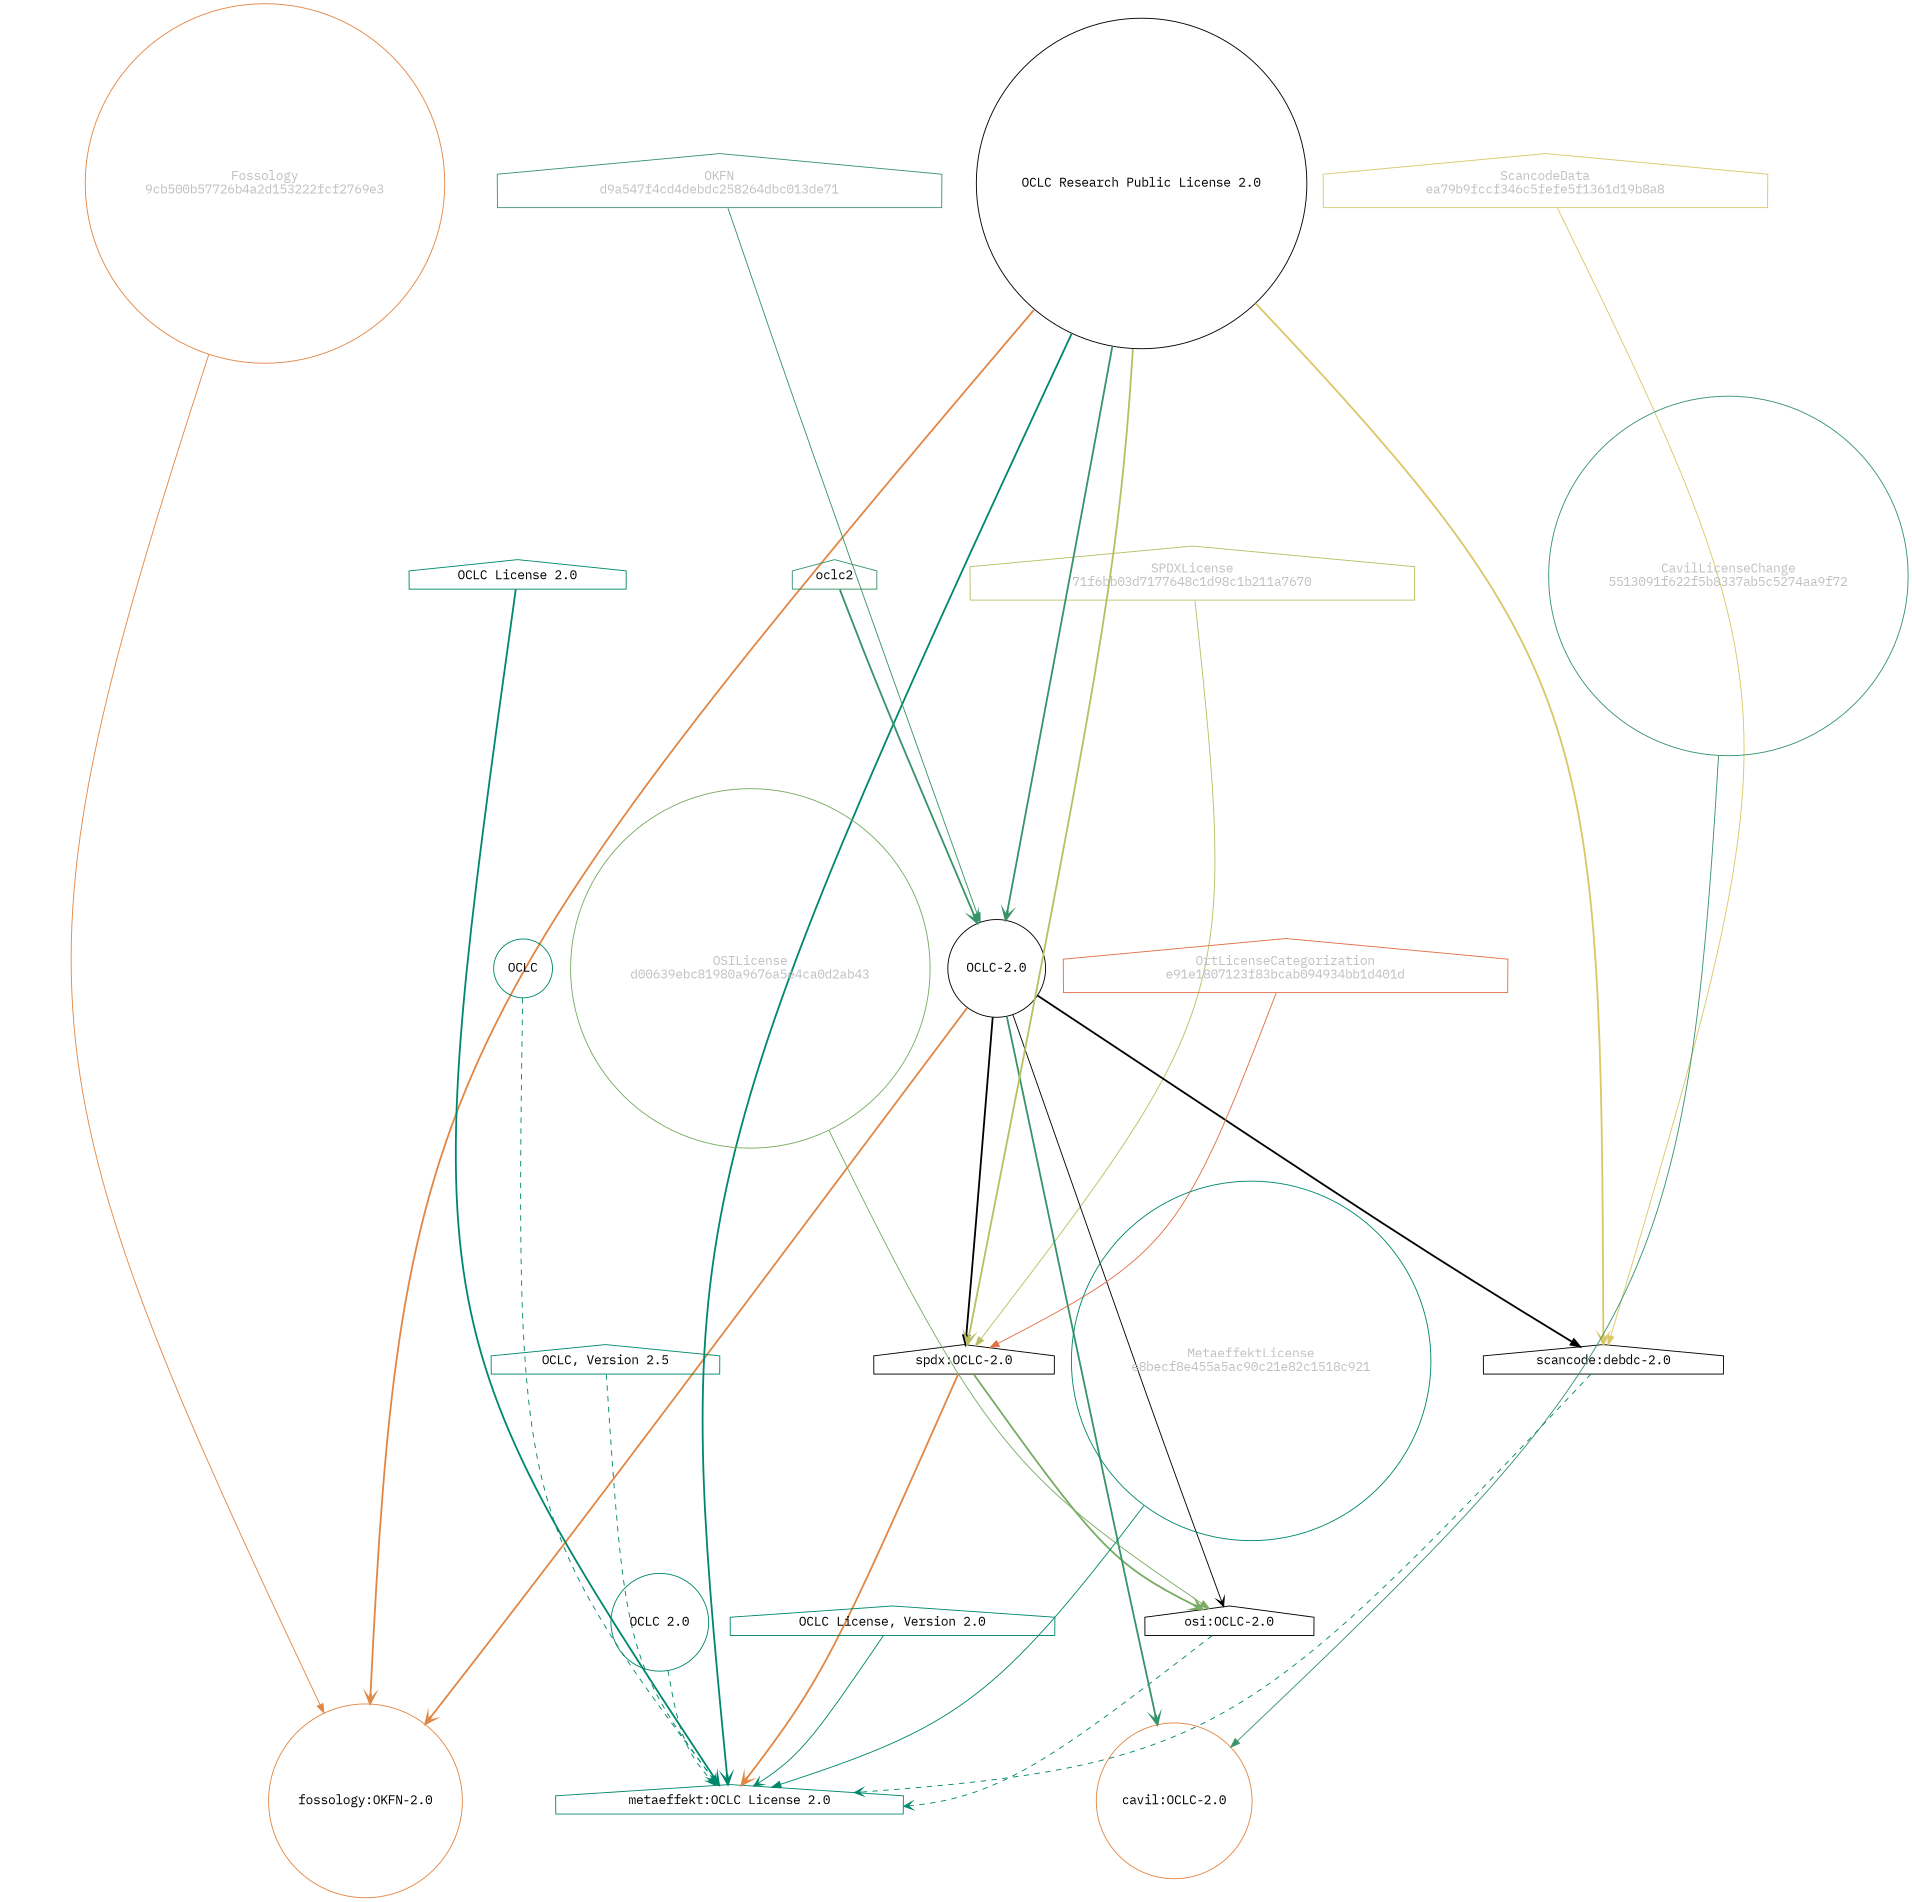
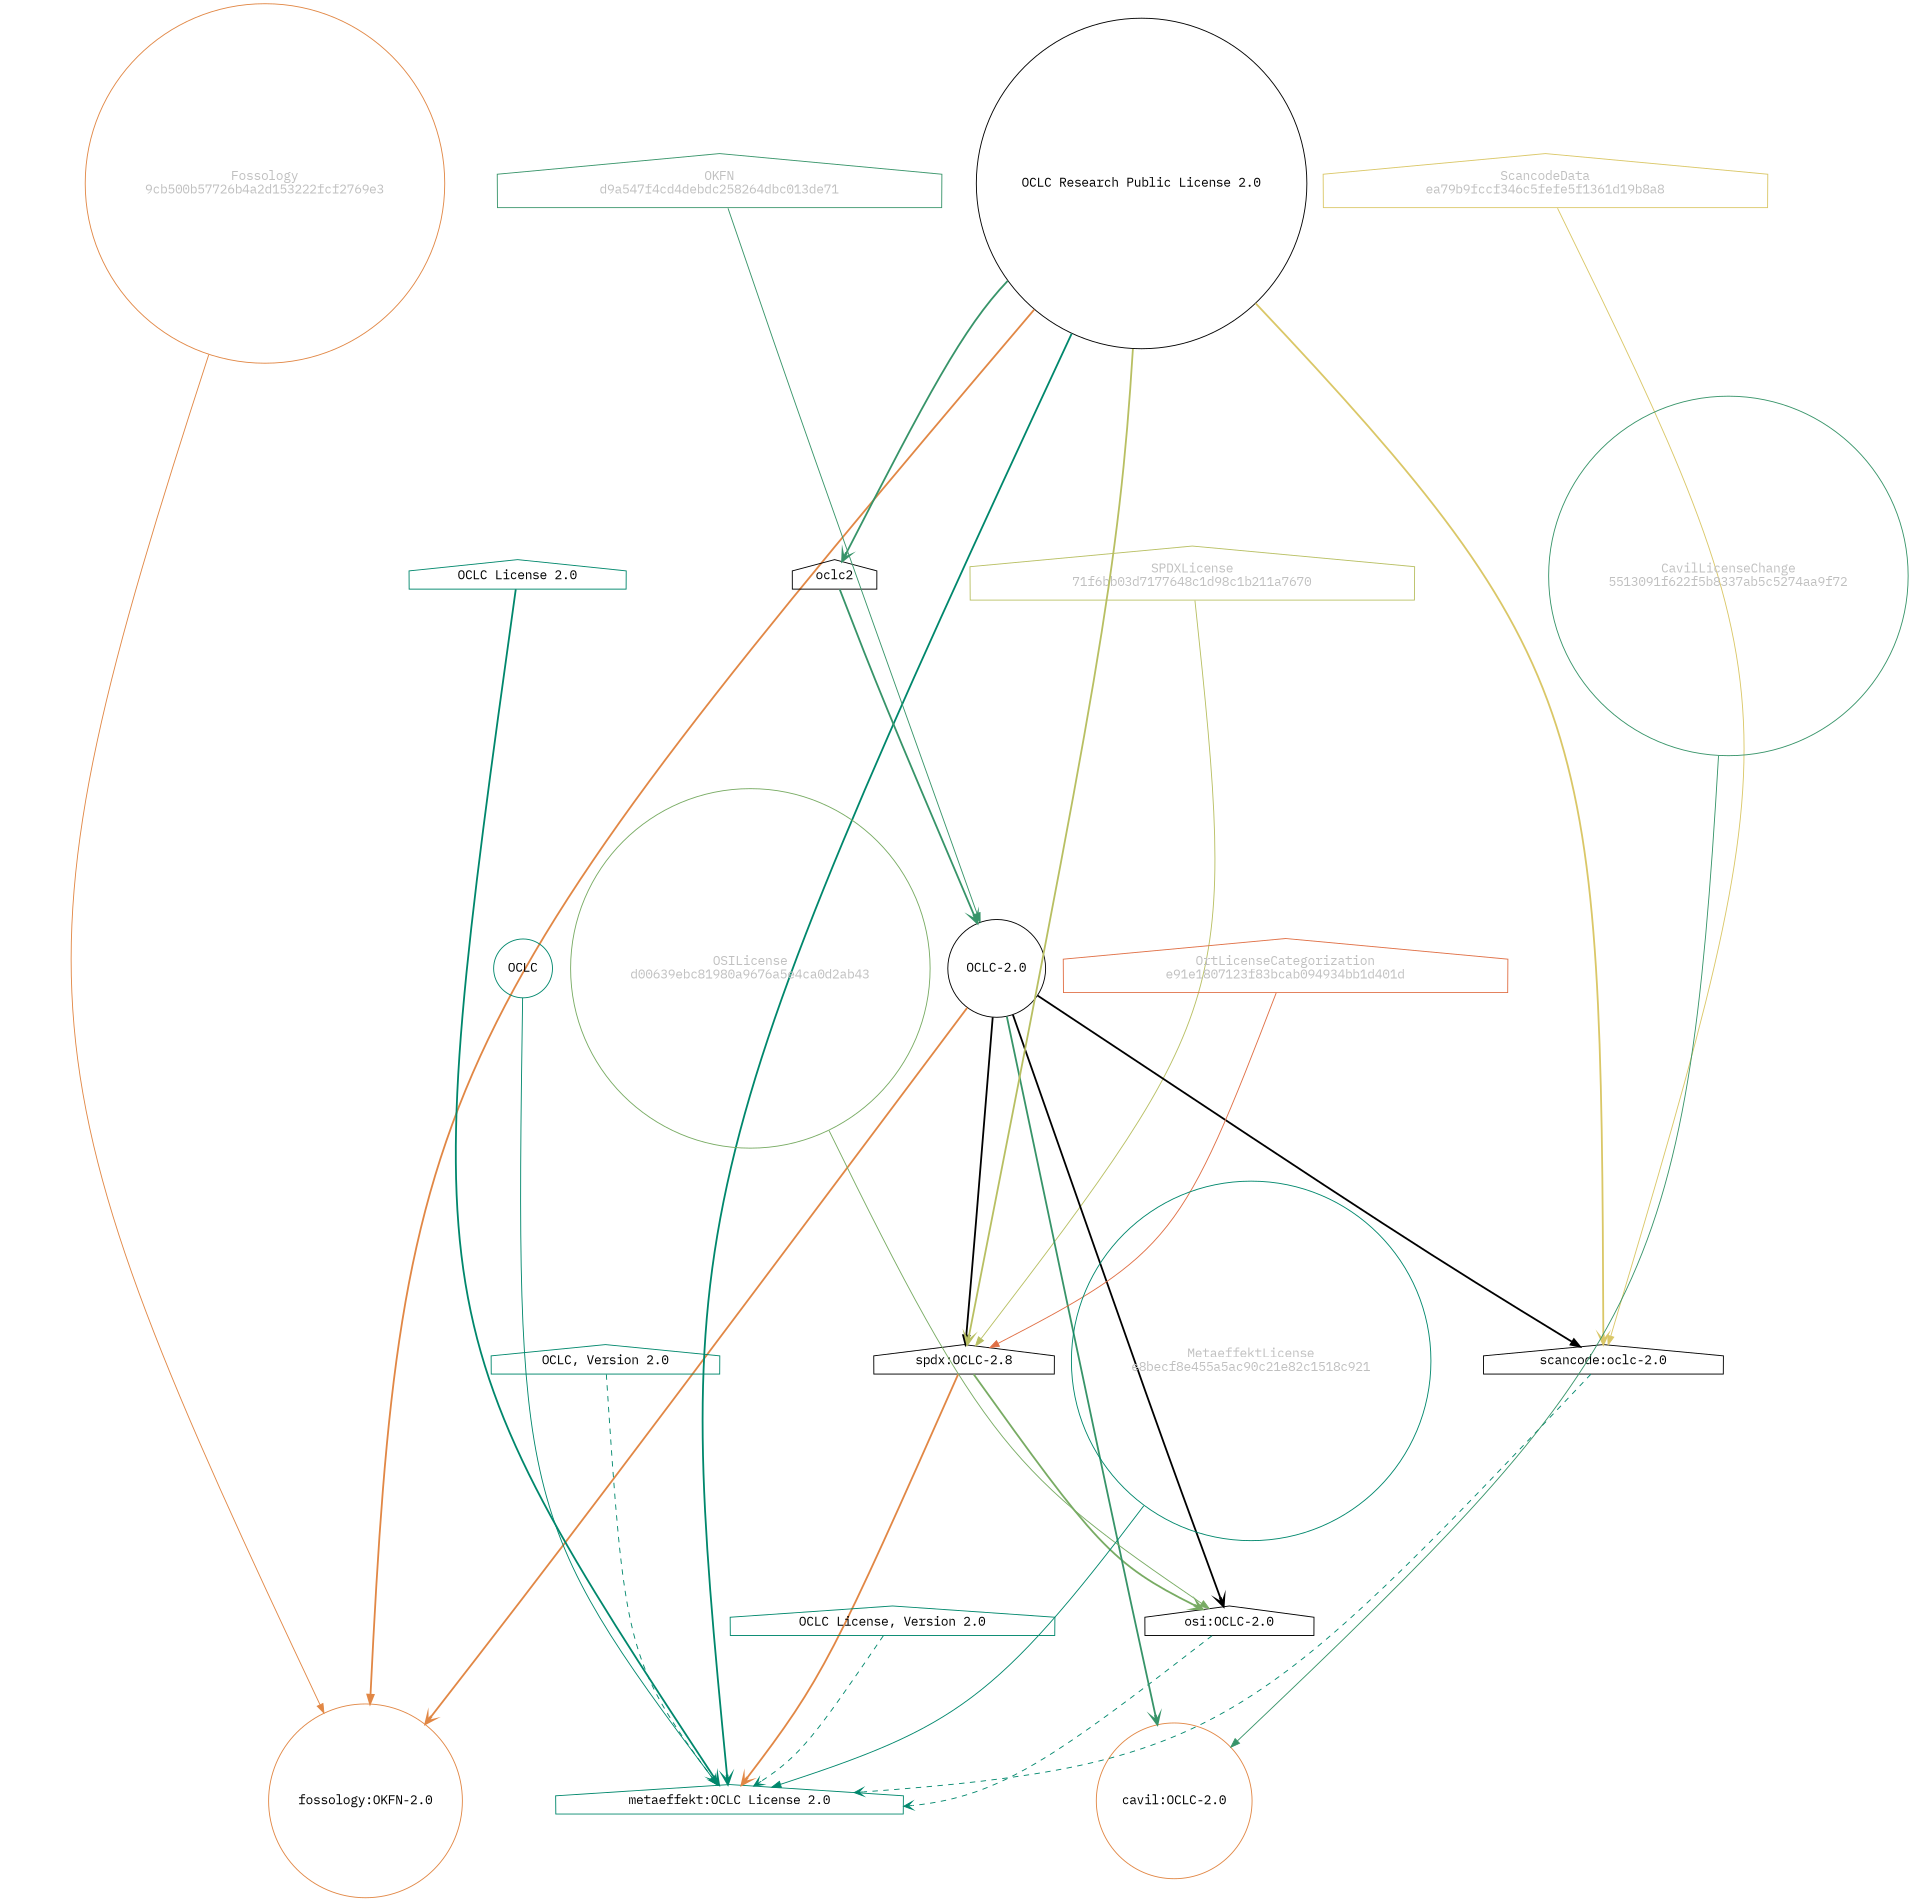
node "oclc2": color #379469 -> black
edge "OCLC Research Public License 2.0" -> "OCLC-2.0": now "OCLC Research Public License 2.0" -> "oclc2"
edge "OCLC Research Public License 2.0" -> "fossology:OKFN-2.0": arrowhead vee -> normal
edge "OCLC-2.0" -> "osi:OCLC-2.0": style solid -> bold
node "OCLC, Version 2.5": label "OCLC, Version 2.5" -> "OCLC, Version 2.0"
node "spdx:OCLC-2.0": label "spdx:OCLC-2.0" -> "spdx:OCLC-2.8"
node "scancode:debdc-2.0": label "scancode:debdc-2.0" -> "scancode:oclc-2.0"
edge "OCLC" -> "metaeffekt:OCLC License 2.0": style dashed -> solid
node "OCLC 2.0": removed
edge "OCLC License, Version 2.0" -> "metaeffekt:OCLC License 2.0": style solid -> dashed
